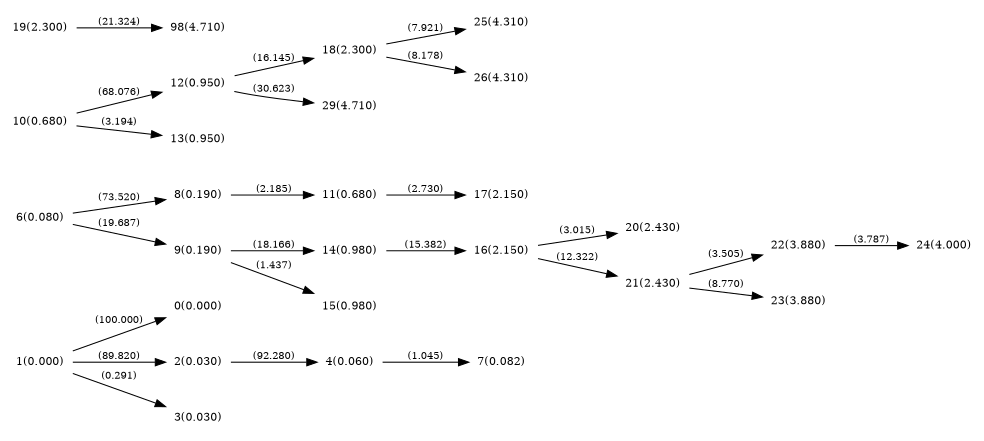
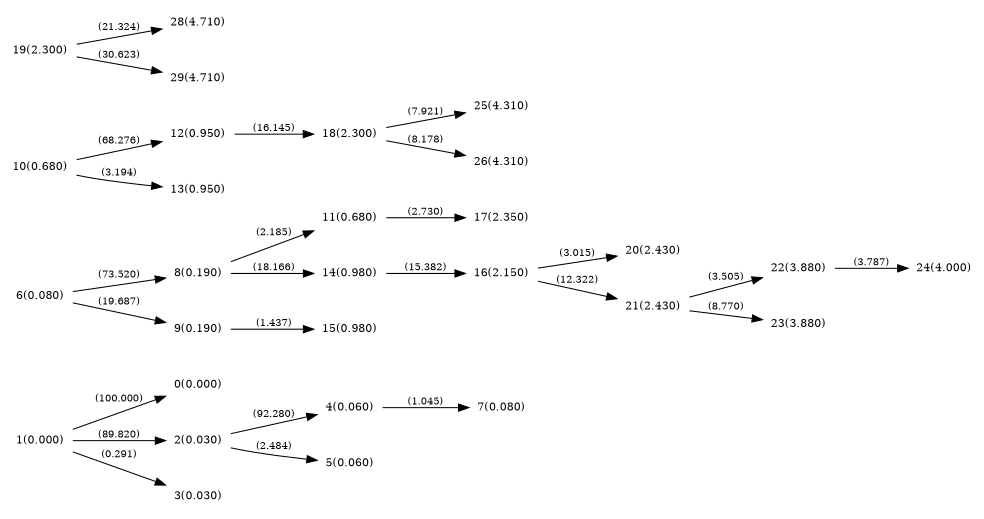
node "98(4.710)": label "98(4.710)" -> "28(4.710)"
edge "10(0.680)" -> "12(0.950)": label "(68.076)" -> "(68.276)"
edge "12(0.950)" -> "29(4.710)": now "19(2.300)" -> "29(4.710)"
node "17(2.150)": label "17(2.150)" -> "17(2.350)"
edge "9(0.190)" -> "14(0.980)": now "8(0.190)" -> "14(0.980)"
node "7(0.082)": label "7(0.082)" -> "7(0.080)"
node "5(0.060)": added
